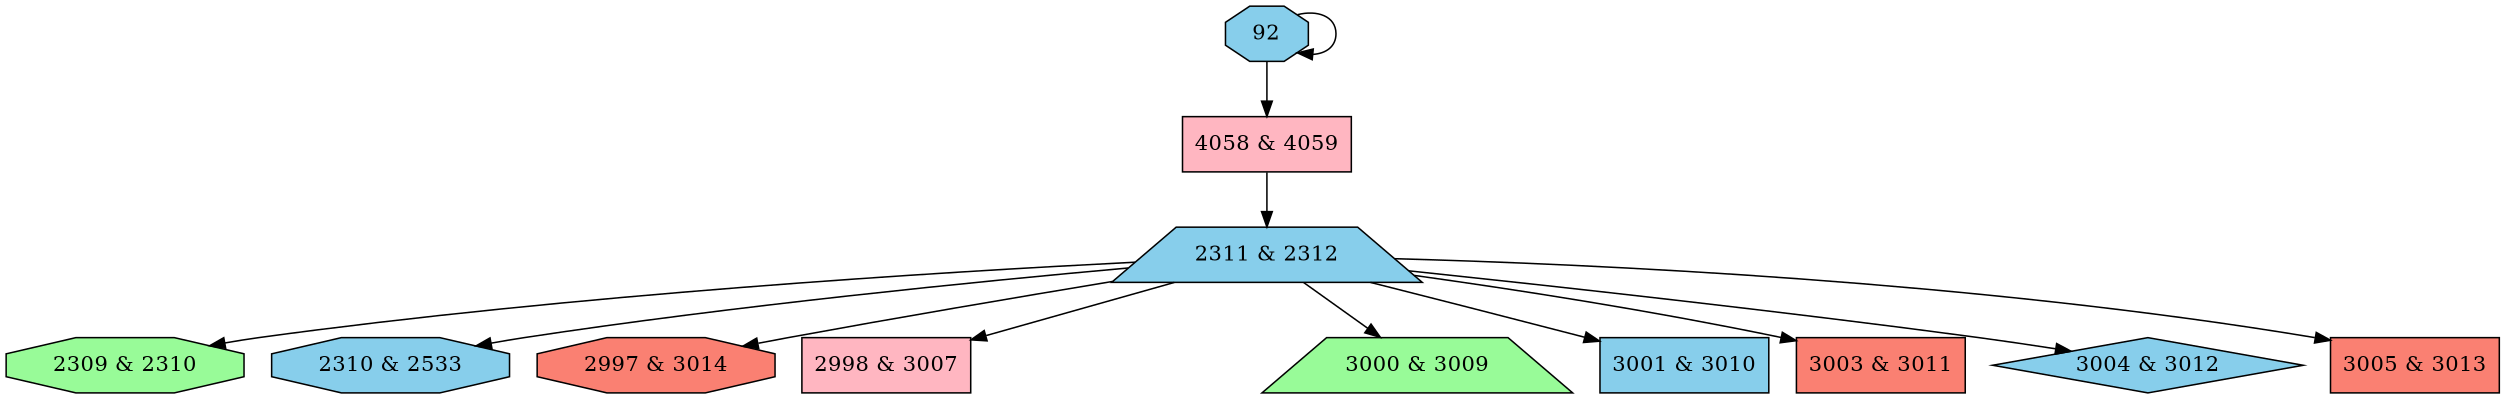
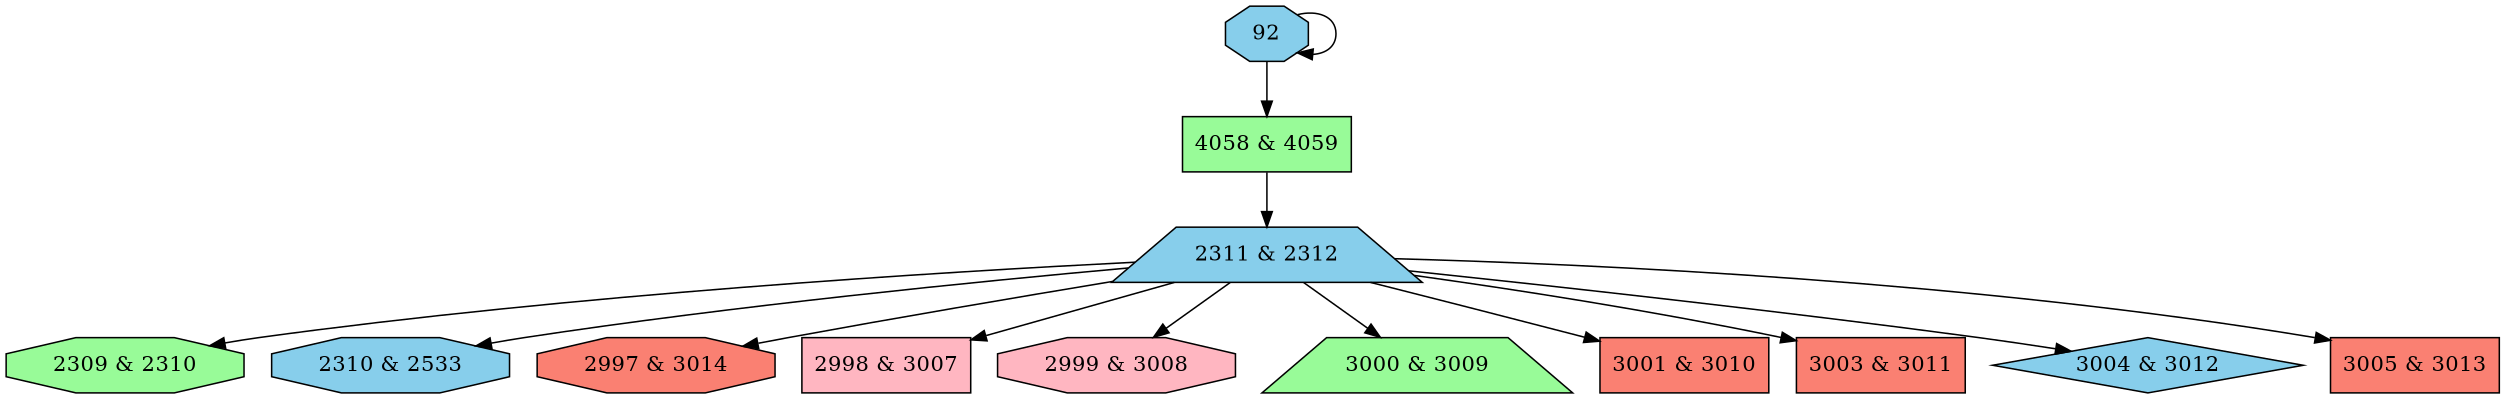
node "4058 & 4059": fillcolor lightpink -> palegreen
node "2999 & 3008": added
node "3001 & 3010": fillcolor skyblue -> salmon
